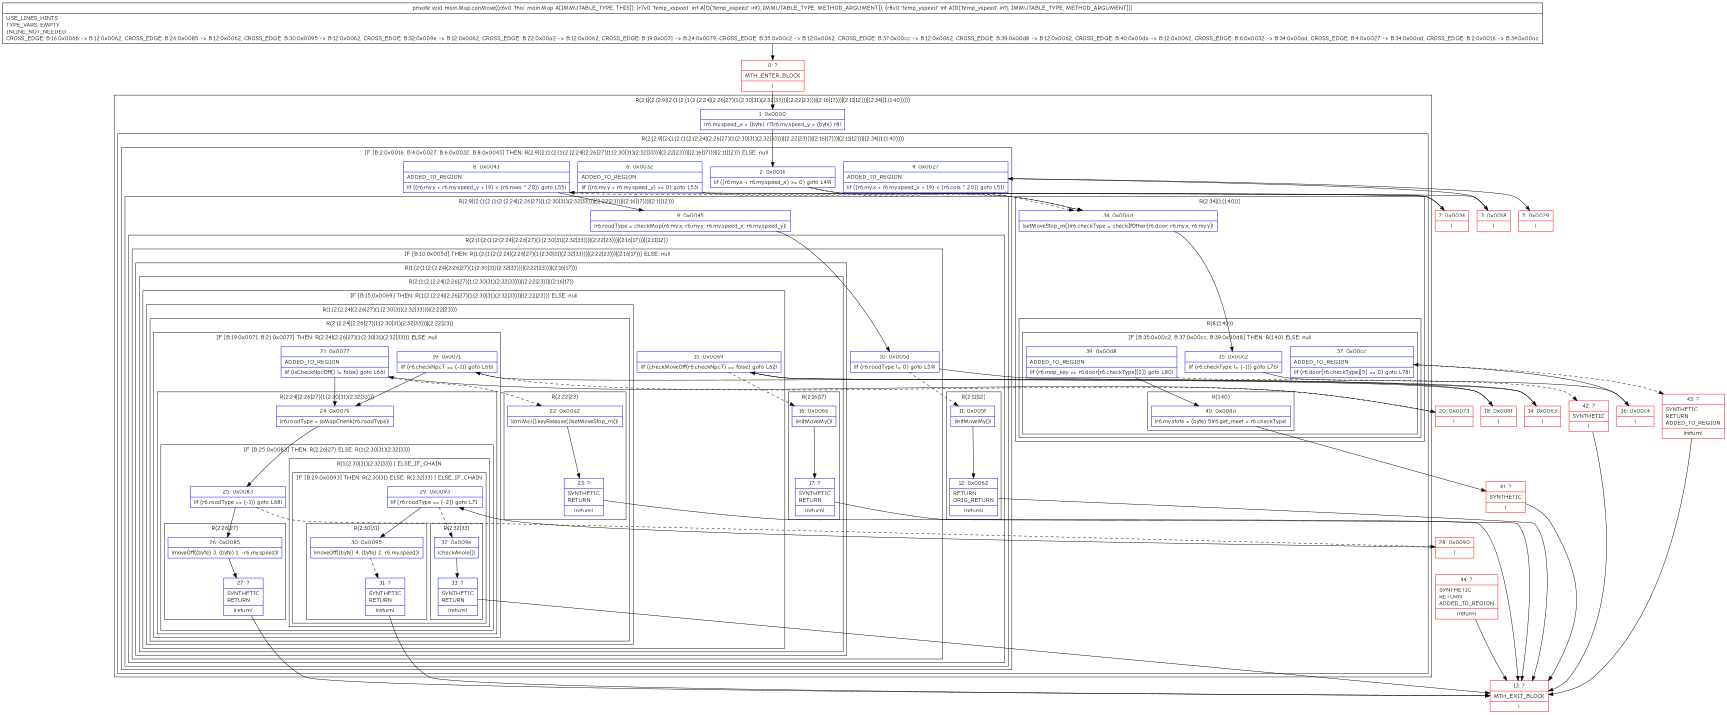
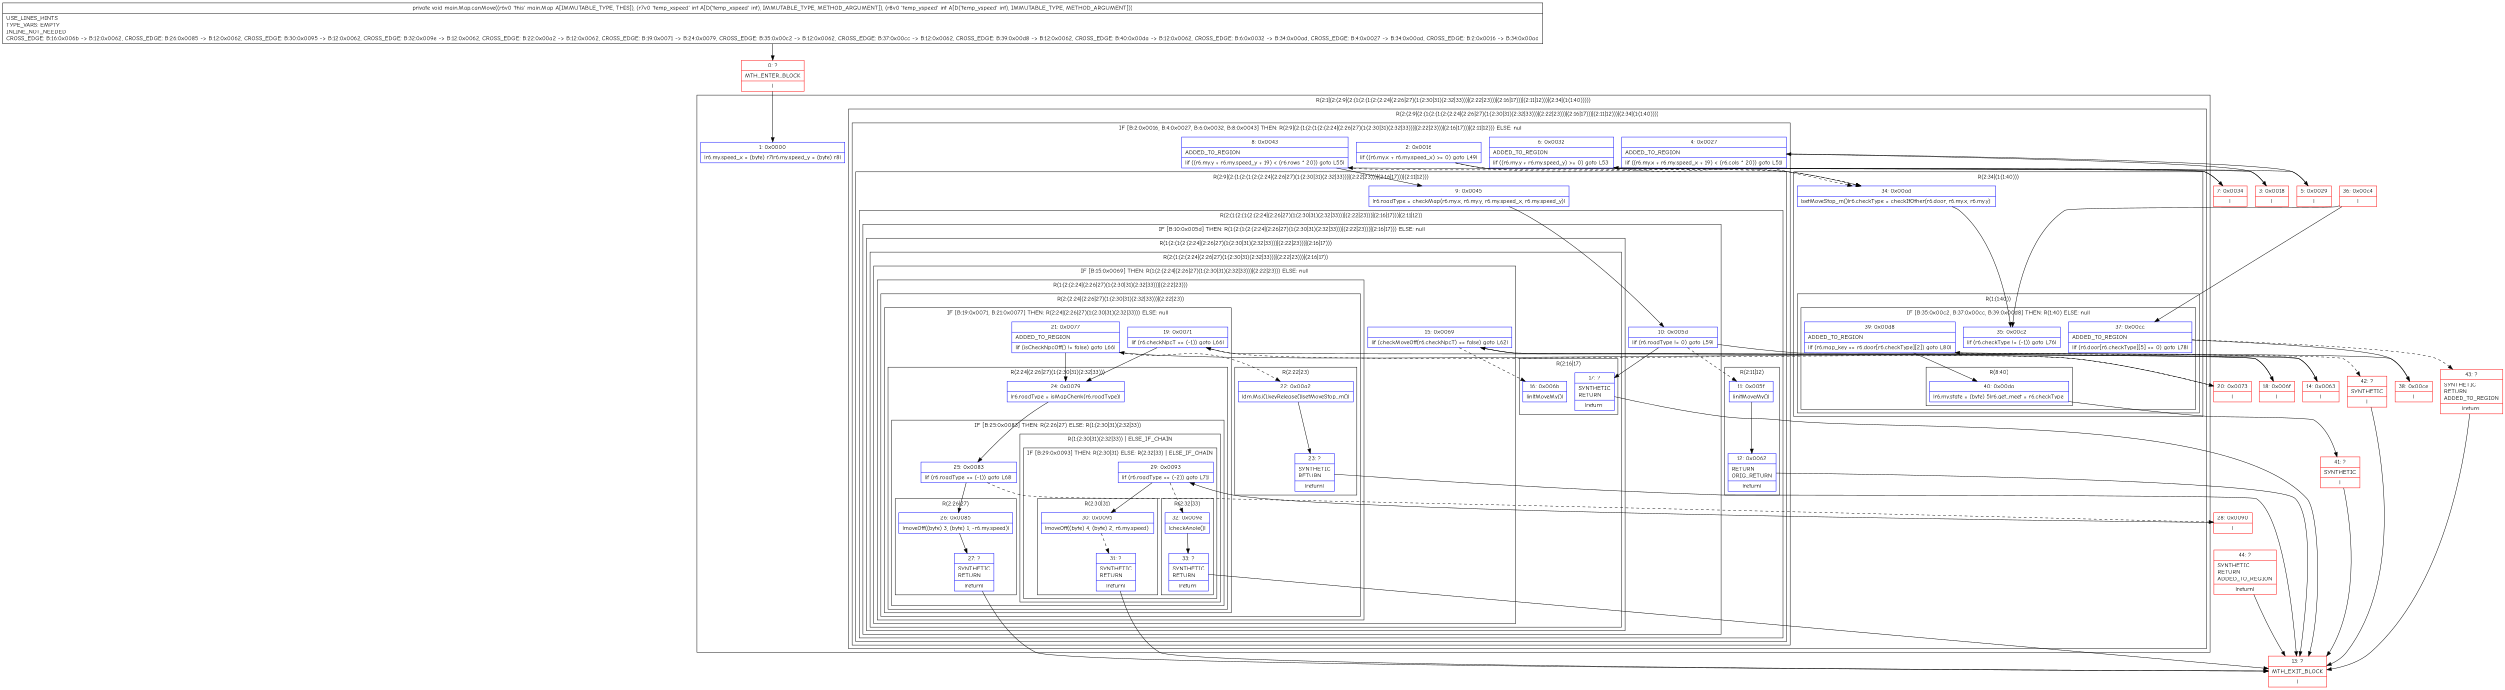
edge "1: 0x0000" -> "2: 0x0016": removed
edge "5: 0x0029" -> "6: 0x0032": added
cluster "R(8:(1:40))": label "R(8:(1:40))" -> "R(1:(1:40))"
edge "35: 0x00c2" -> "36: 0x00c4": reversed
node "38: 0x00ce": added
cluster "R(1:40)": label "R(1:40)" -> "R(8:40)"
edge "16: 0x006b" -> "17: ?": now "10: 0x005d" -> "17: ?"
